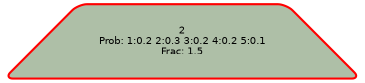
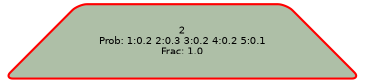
node "2 Prob: 1:0.2 2:0.3 3:0.2 4:0.2 5:0.1 Frac: 1.5": label "2 Prob: 1:0.2 2:0.3 3:0.2 4:0.2 5:0.1 Frac: 1.5" -> "2 Prob: 1:0.2 2:0.3 3:0.2 4:0.2 5:0.1 Frac: 1.0"
